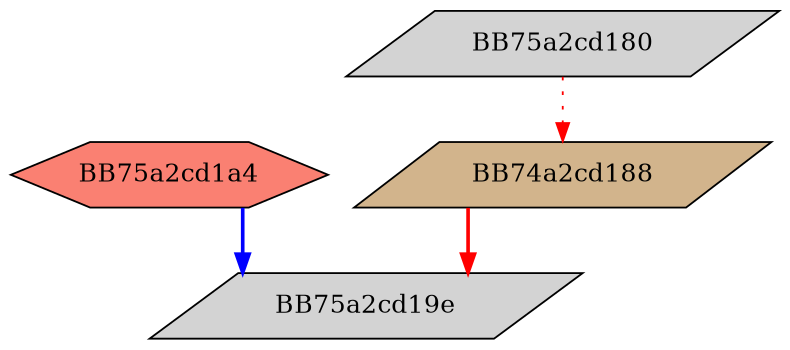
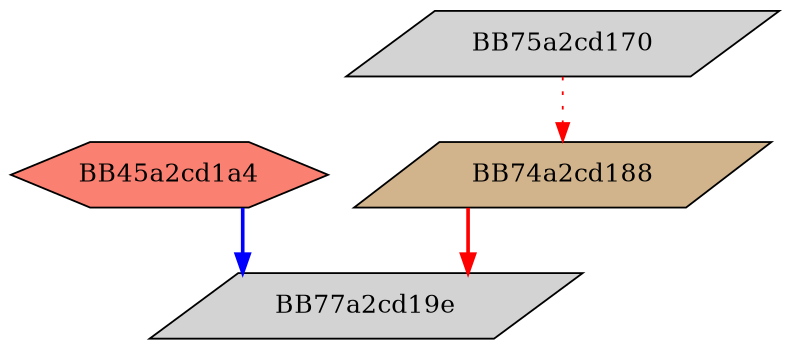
node "BB75a2cd180": label "BB75a2cd180" -> "BB75a2cd170"
node "BB75a2cd1a4": label "BB75a2cd1a4" -> "BB45a2cd1a4"
node "BB75a2cd19e": label "BB75a2cd19e" -> "BB77a2cd19e"
